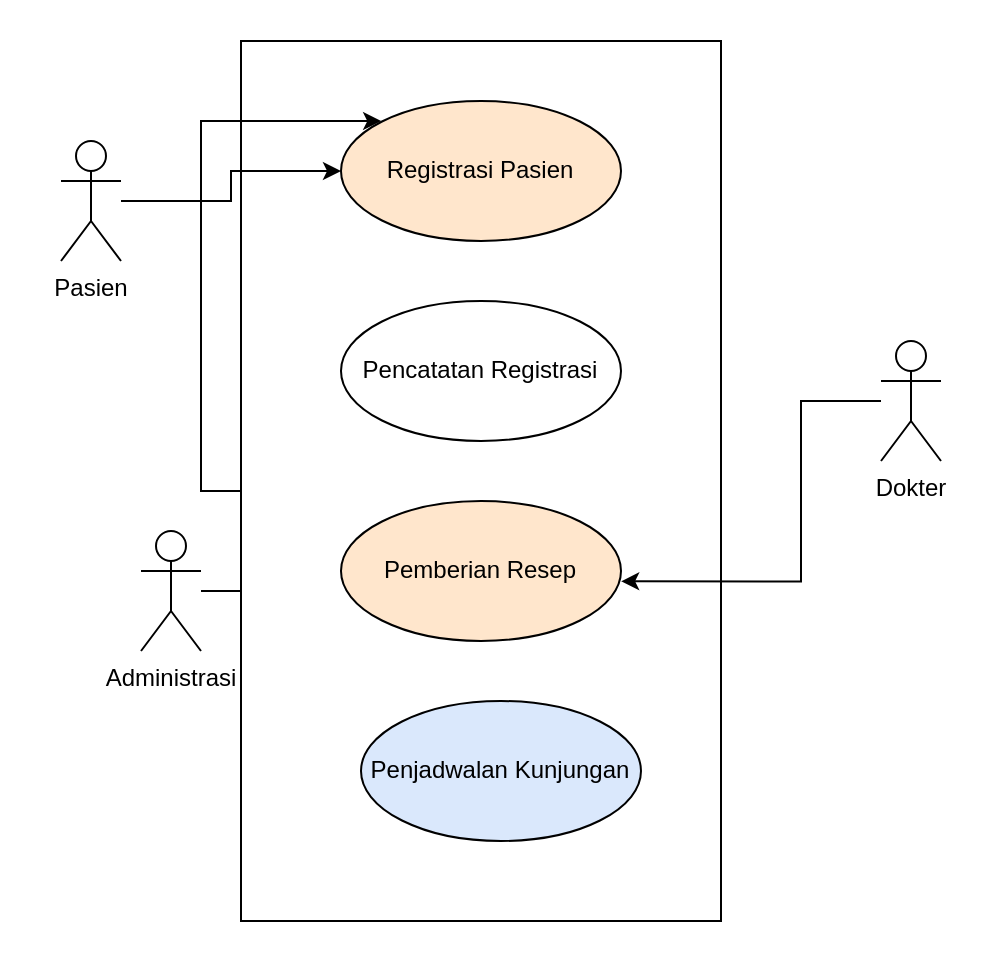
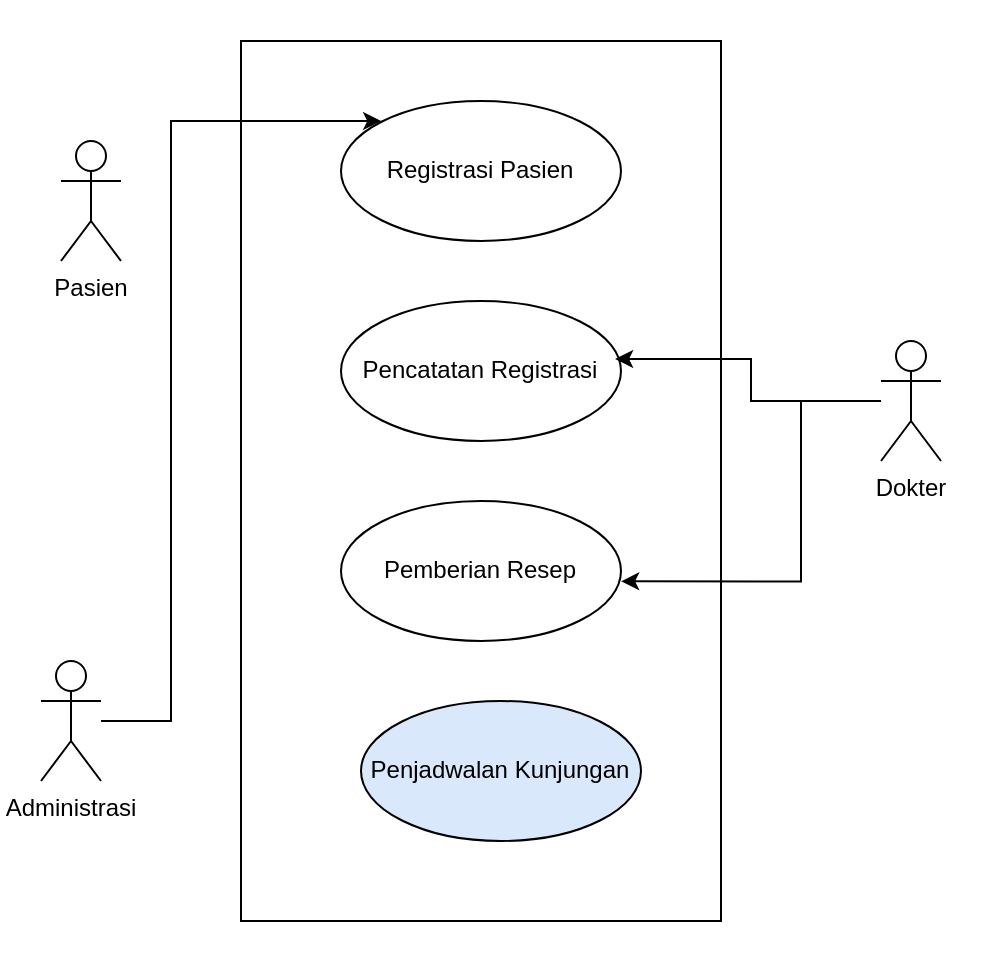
node "Registrasi Pasien": fillcolor #ffe6cc -> #ffffff
edge "Pasien" -> "Registrasi Pasien": removed
edge "Dokter" -> "Pencatatan Registrasi": added
node "Pemberian Resep": fillcolor #ffe6cc -> #ffffff
node "Administrasi": moved (171, 591) -> (71, 721)
